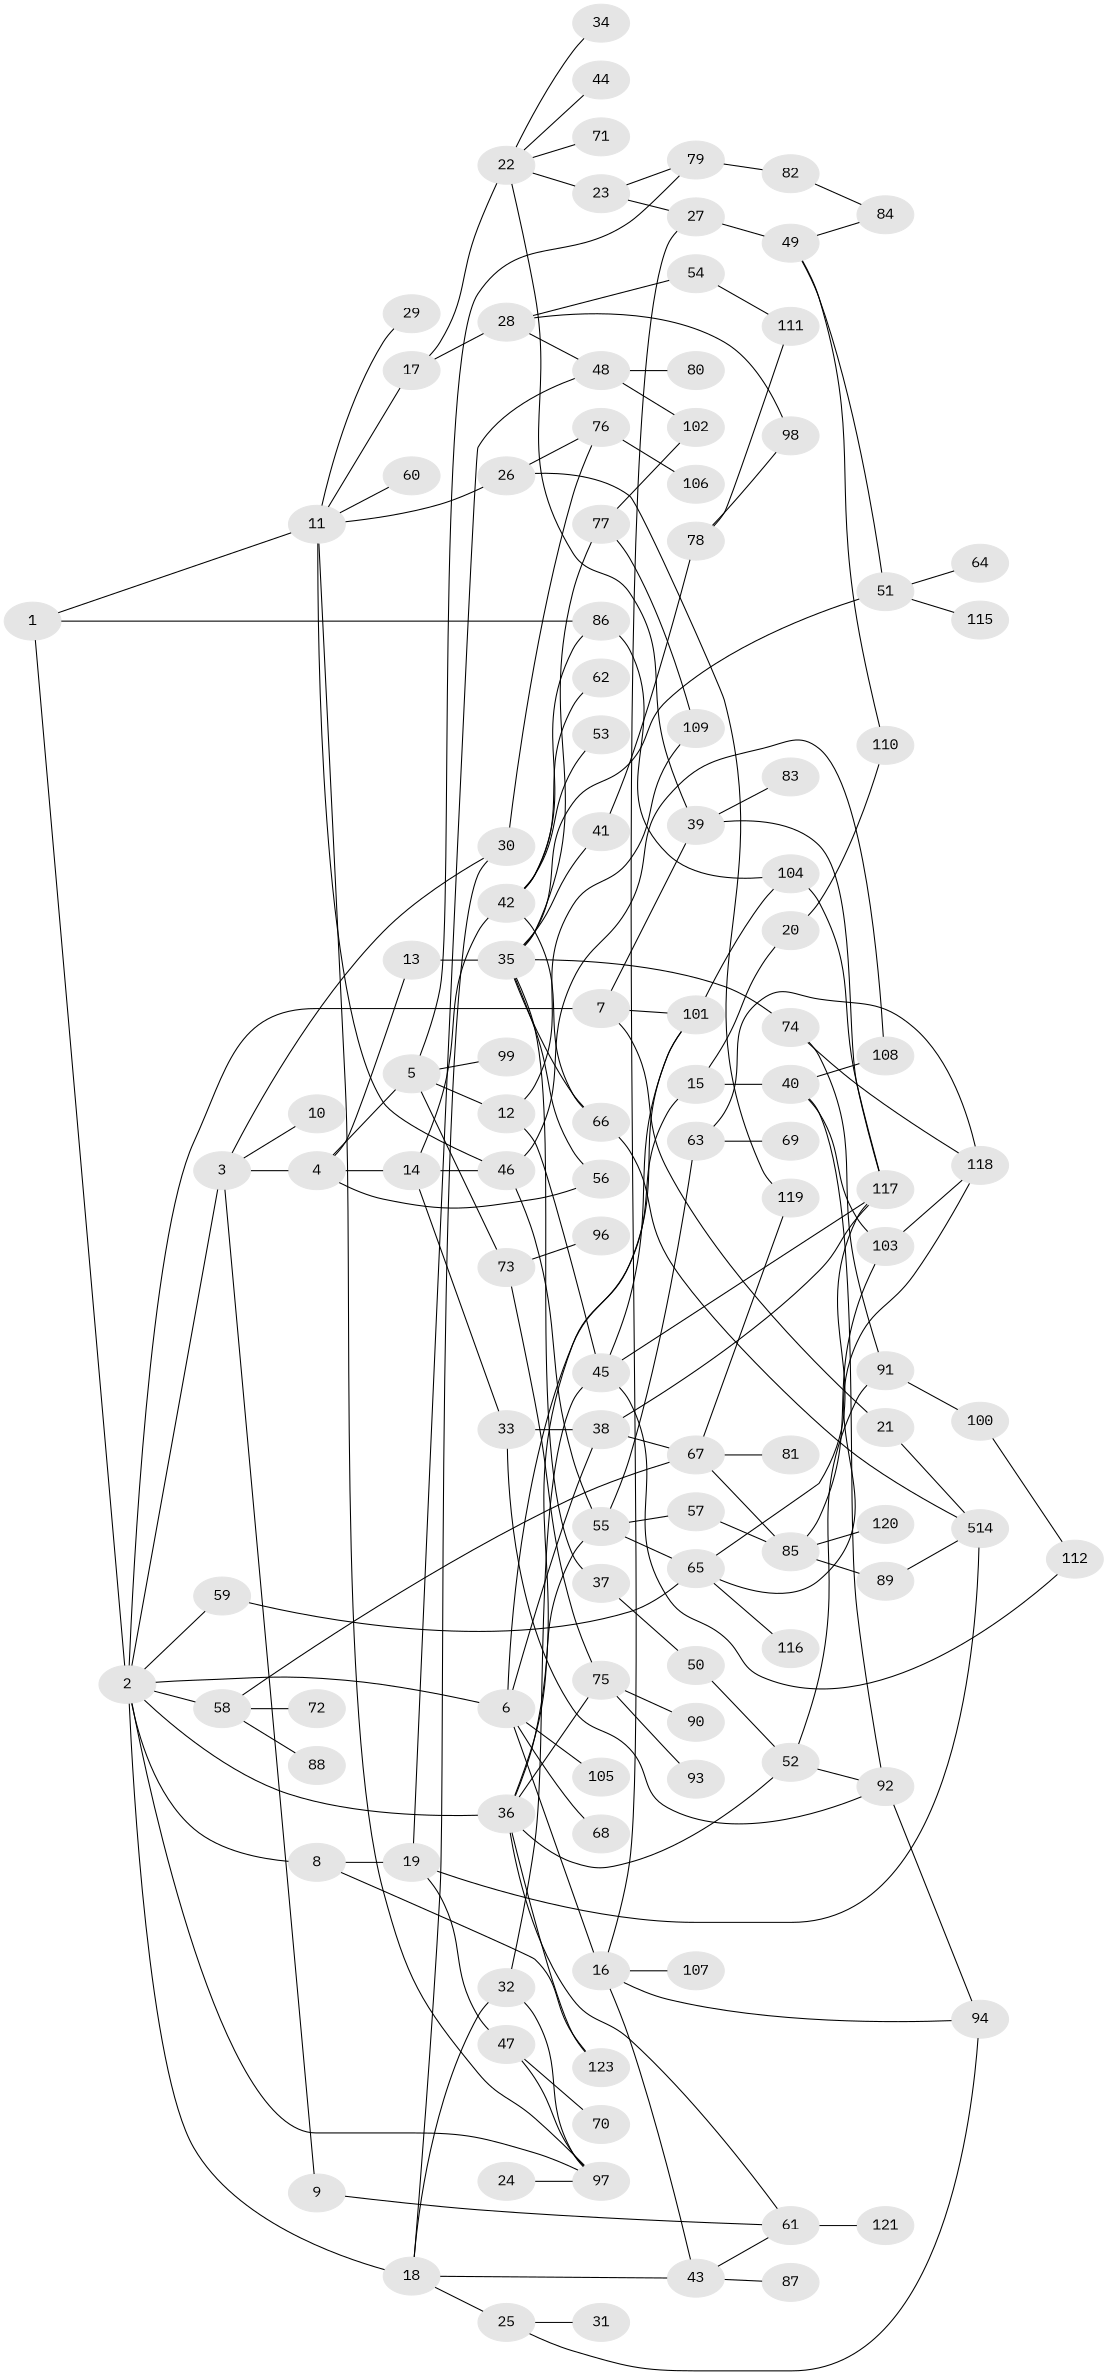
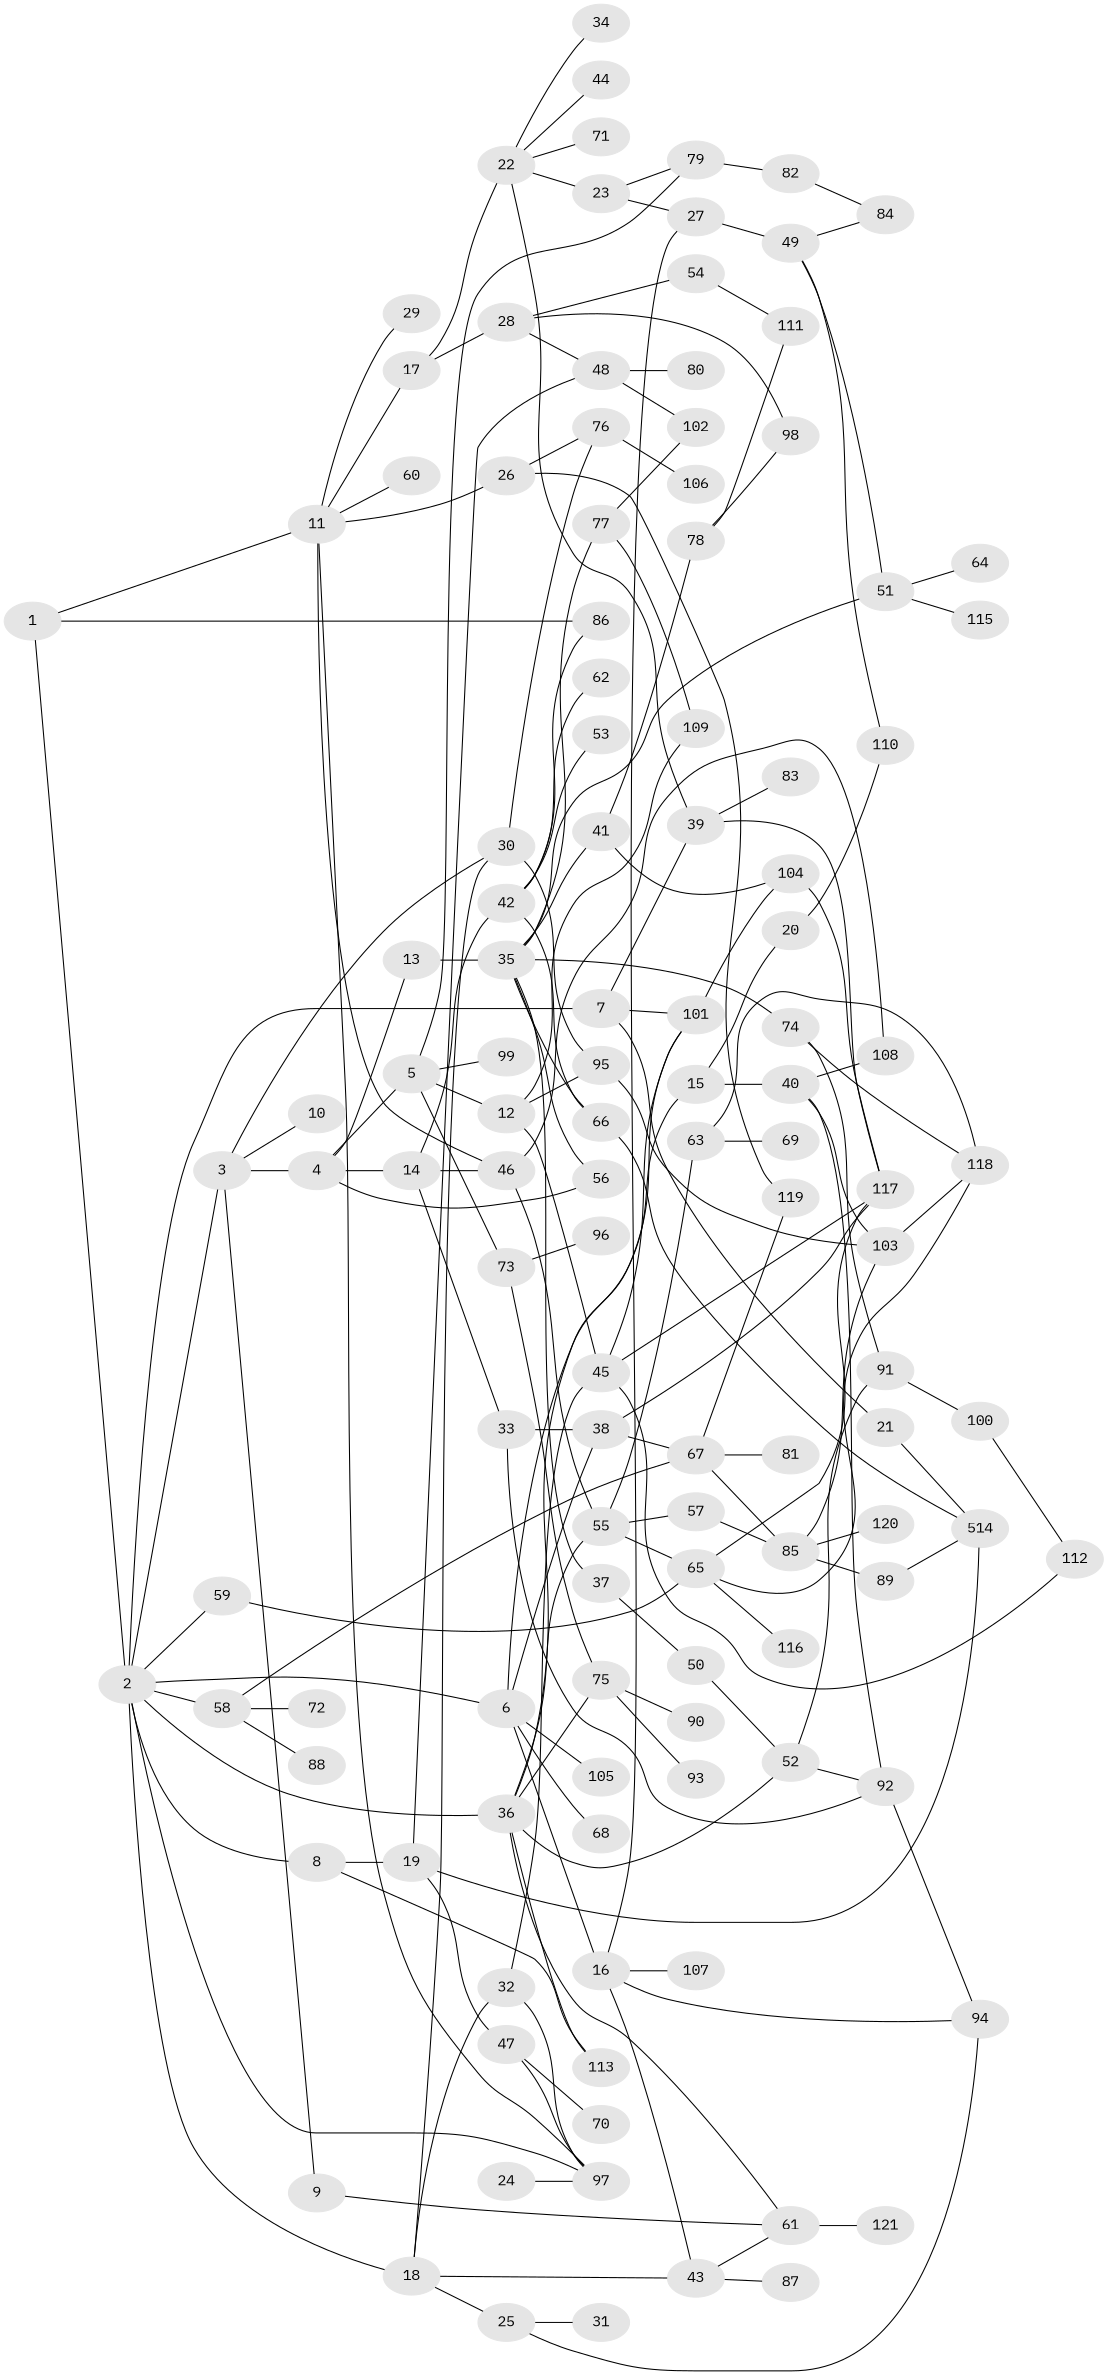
edge "86" -- "104": now "41" -- "104"
node "95": added
node "123": label "123" -> "113"
